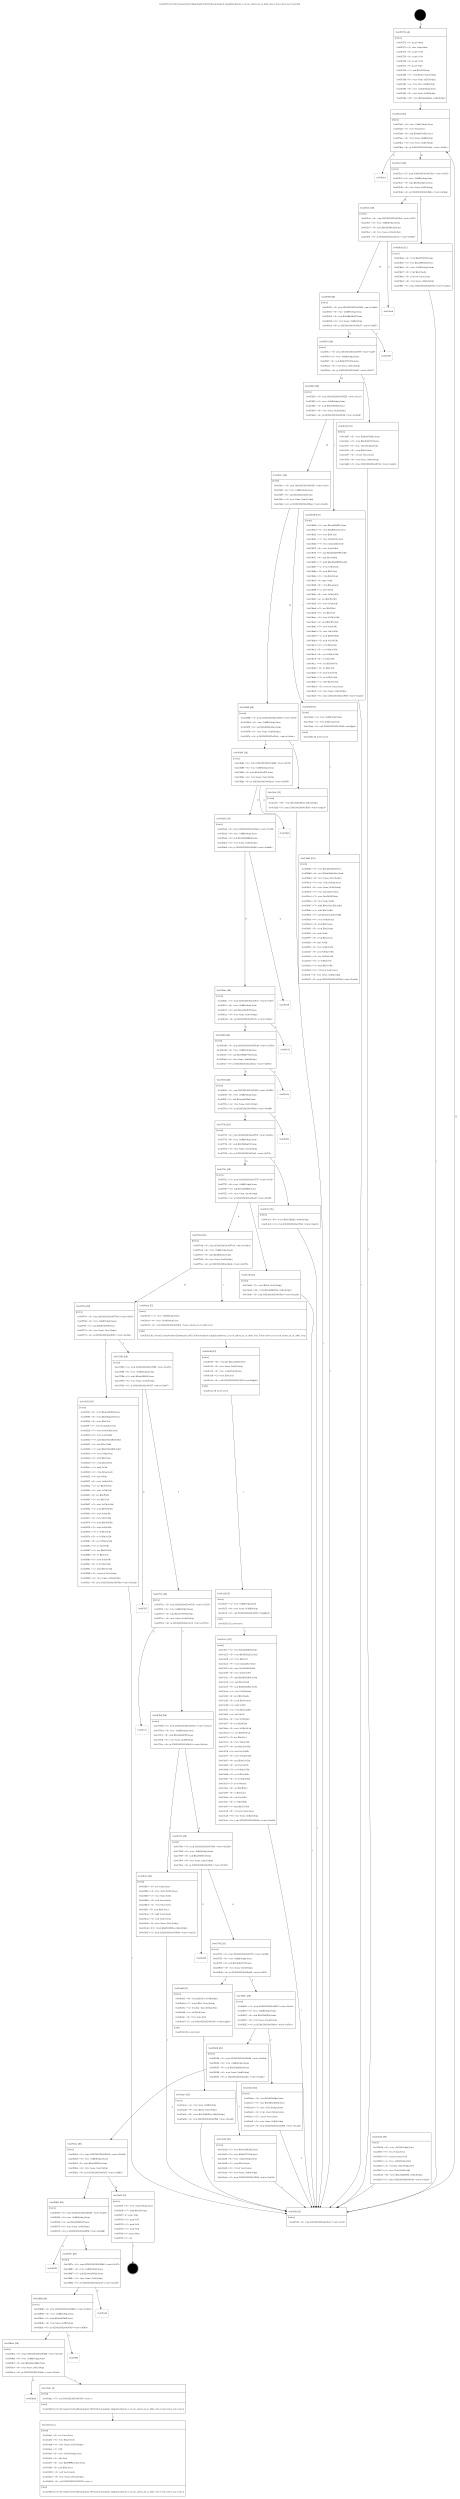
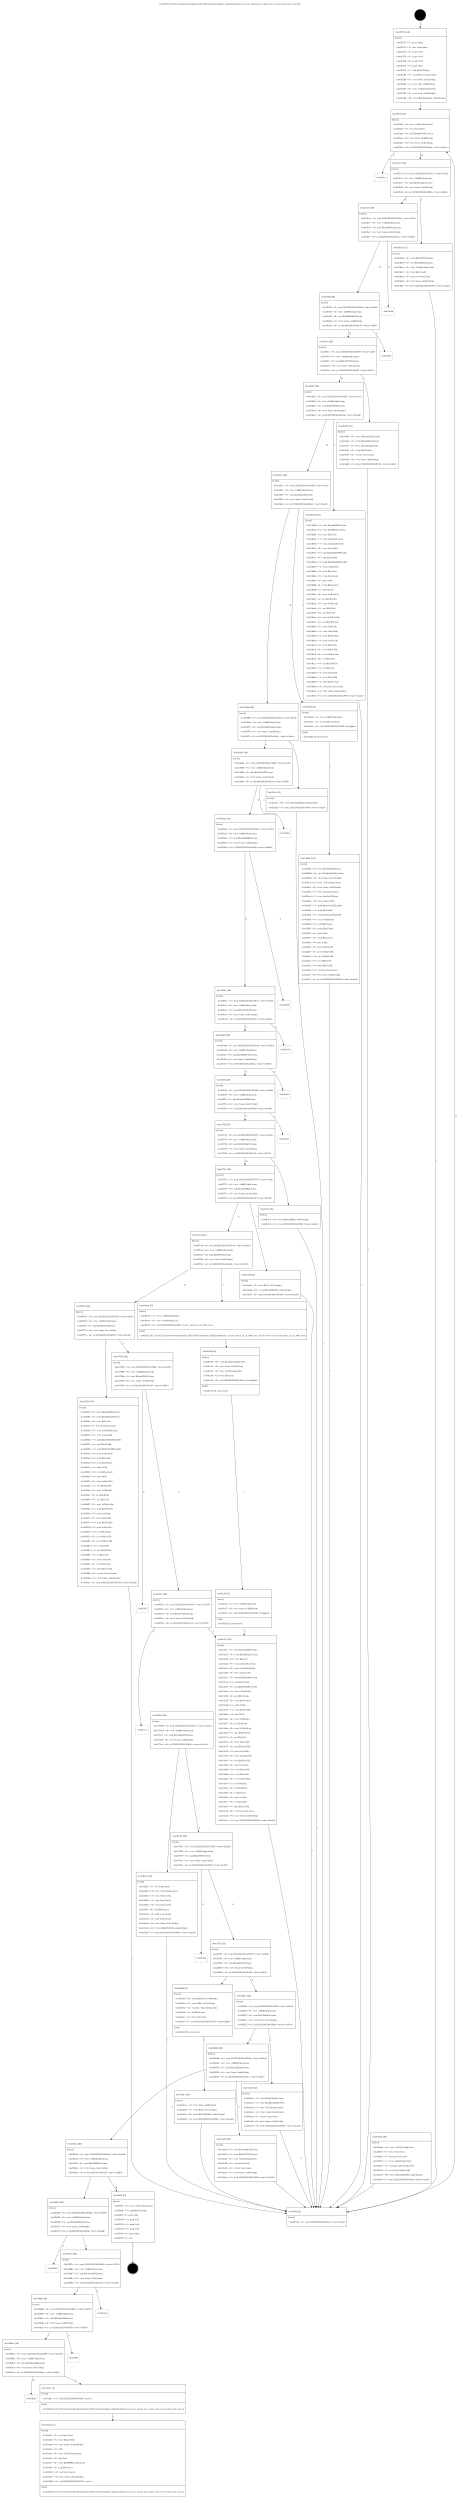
edge "0x40179c [28]" -> "0x4017b8 [28]": now "0x40179c [28]" -> "0x401c1e [147]"
